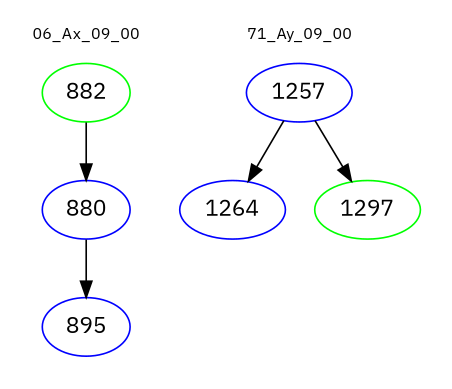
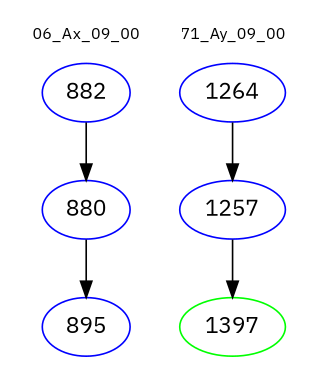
node "882": color green -> blue
edge "1257" -> "1264": reversed
node "1297": label "1297" -> "1397"
